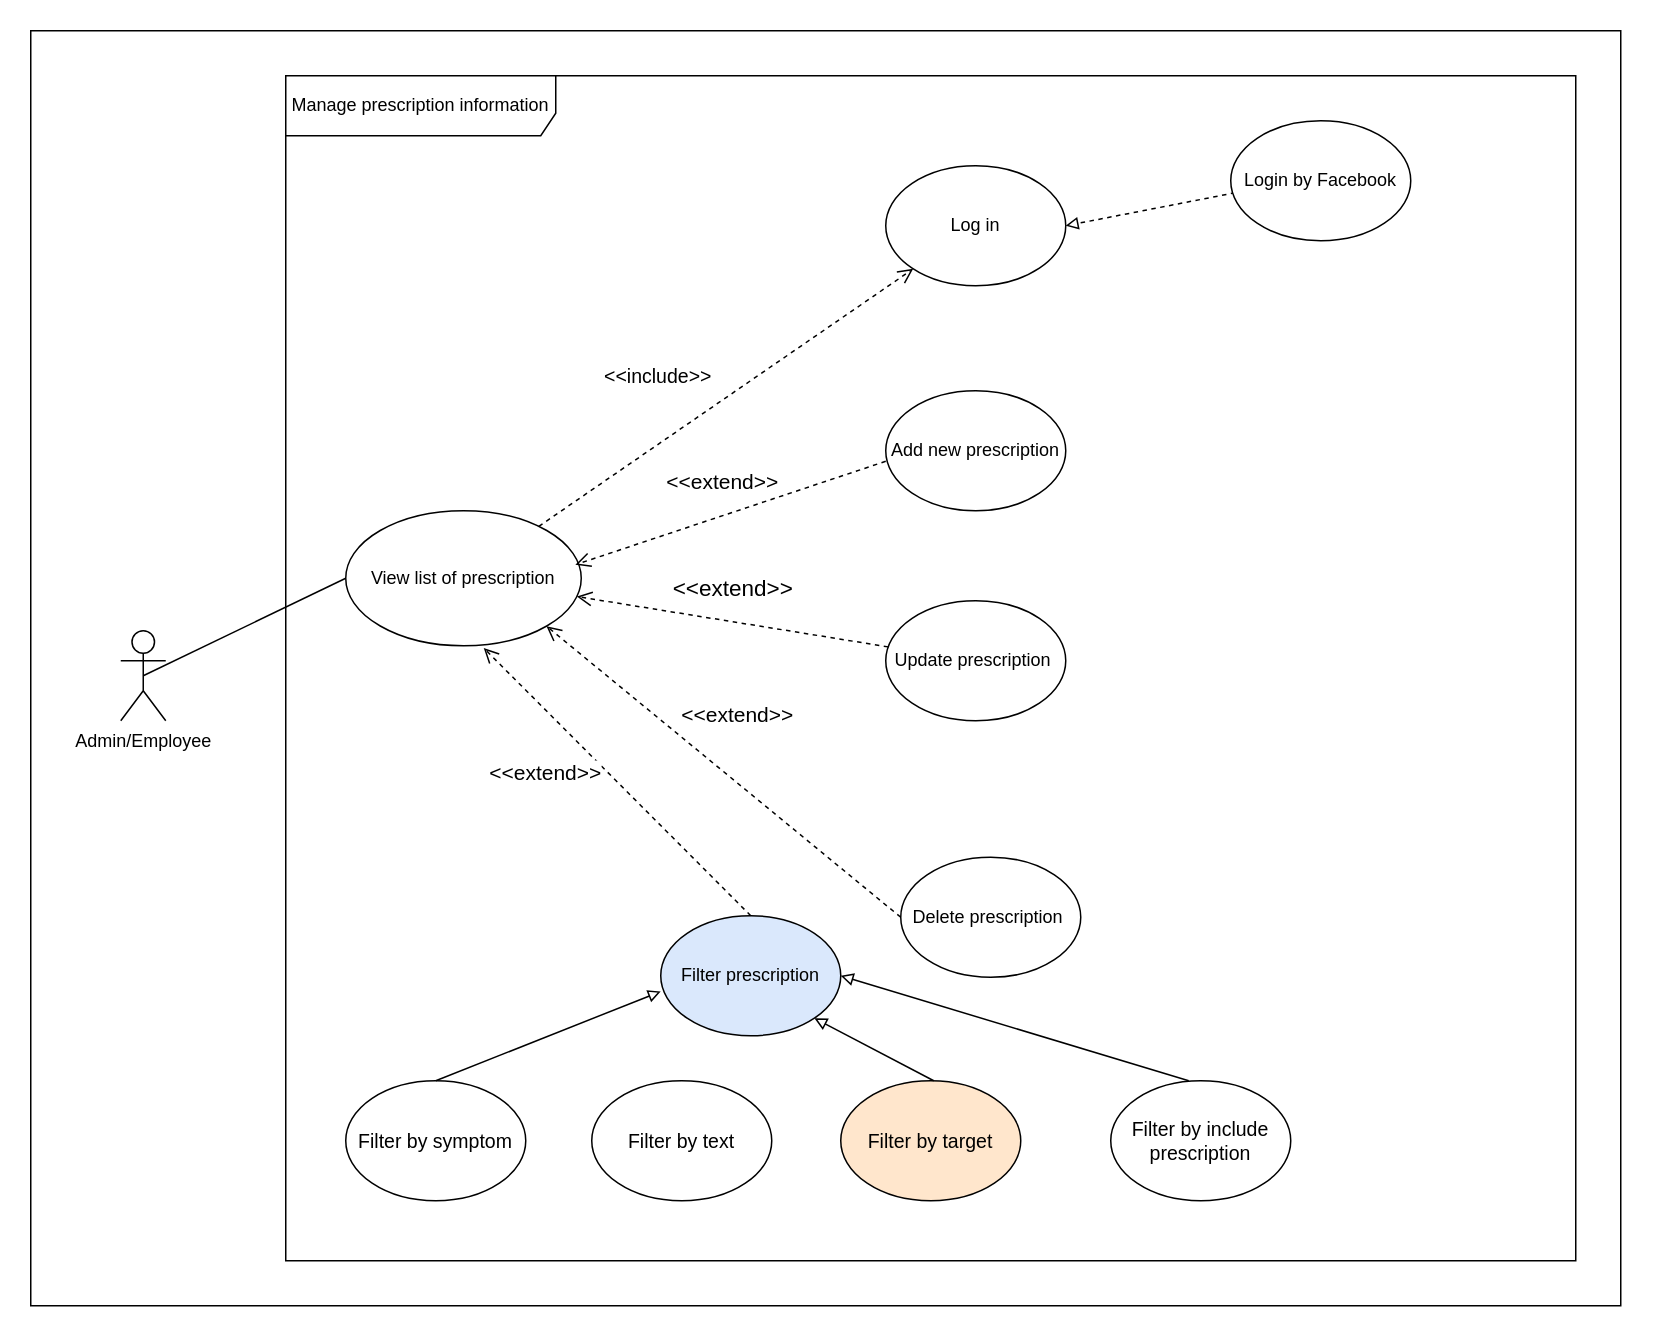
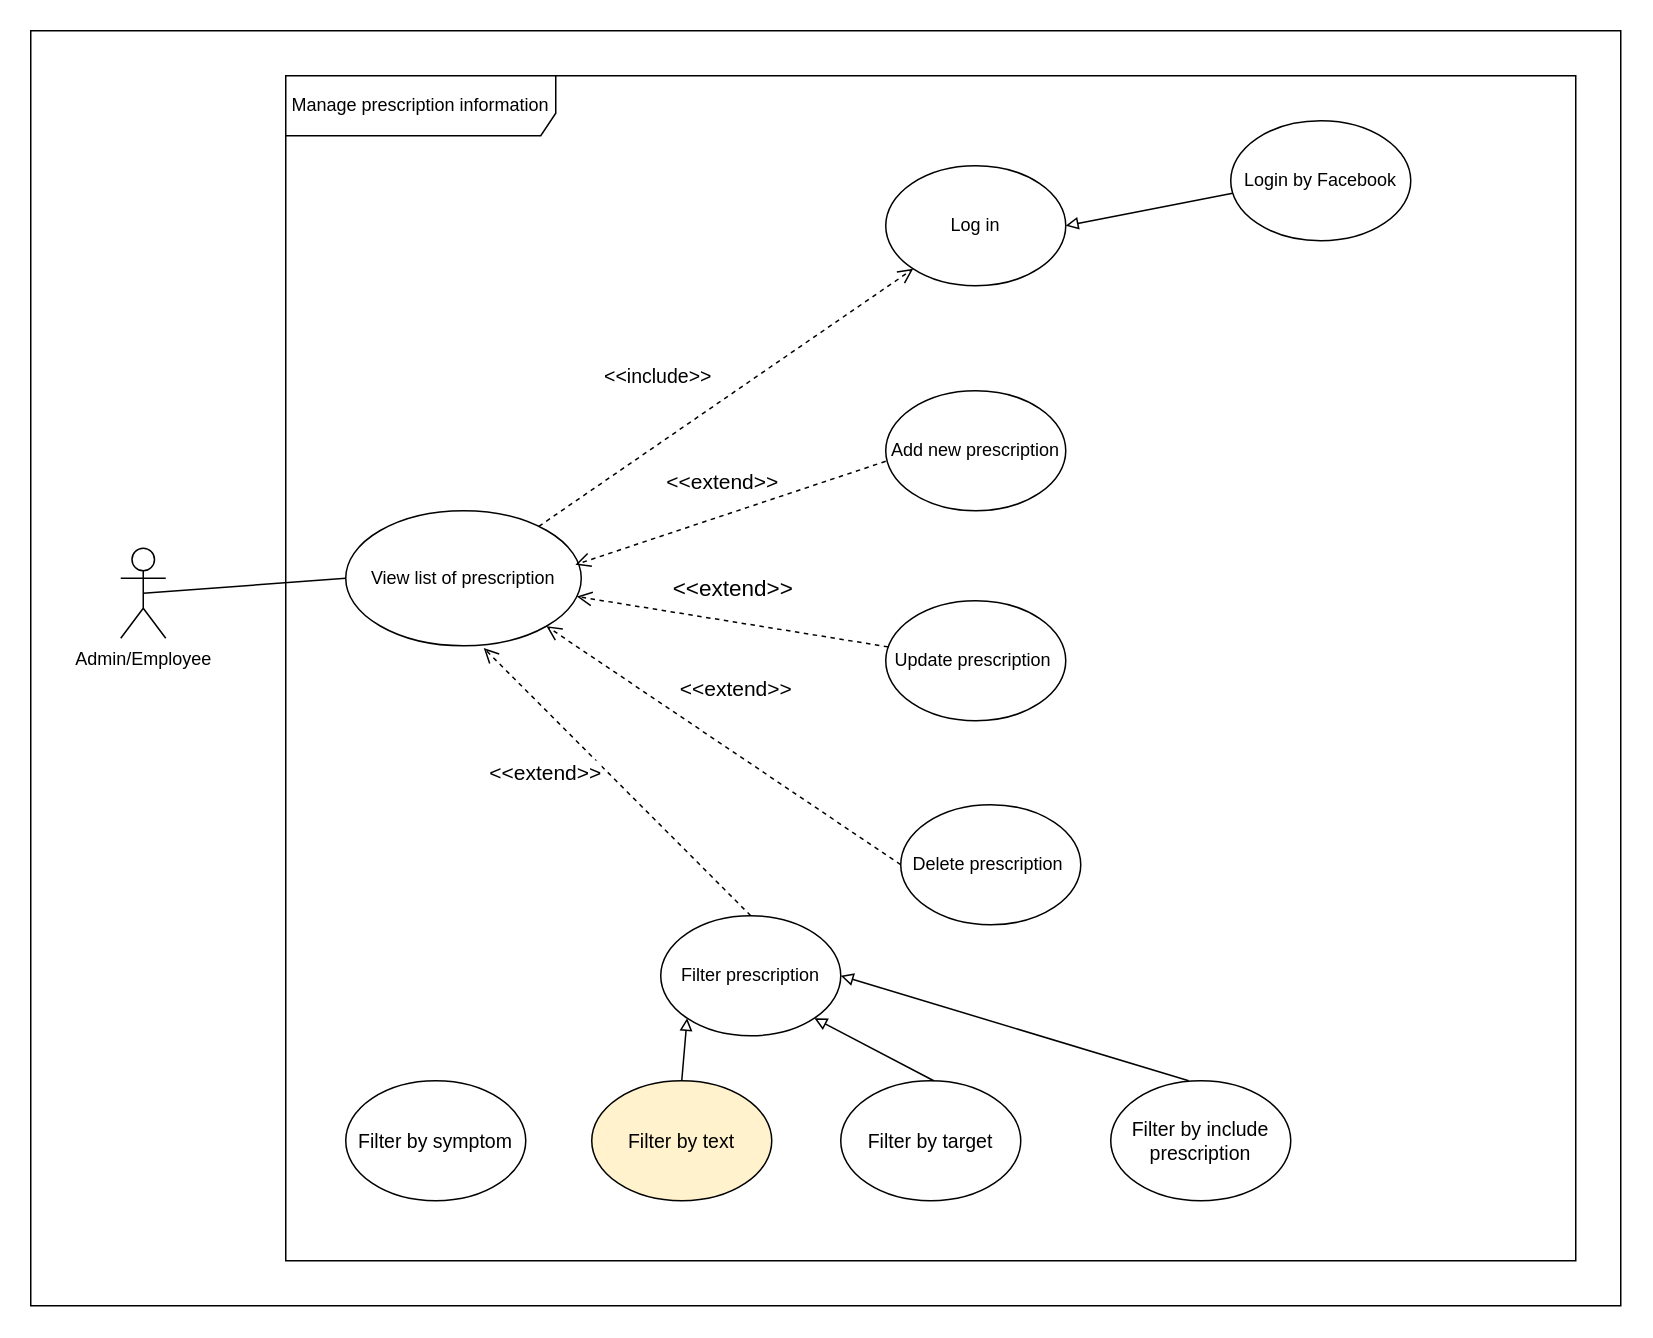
edge "Login by Facebook" -> "Log in": style dashed -> solid
node "Admin/Employee": moved (143, 676) -> (143, 593)
node "Delete prescription": moved (991, 917) -> (991, 865)
node "Filter prescription": fillcolor #dae8fc -> #ffffff
edge "Filter by symptom" -> "Filter prescription": removed
edge "Filter by text" -> "Filter prescription": added
node "Filter by text": fillcolor #ffffff -> #fff2cc
node "Filter by target": fillcolor #ffe6cc -> #ffffff
